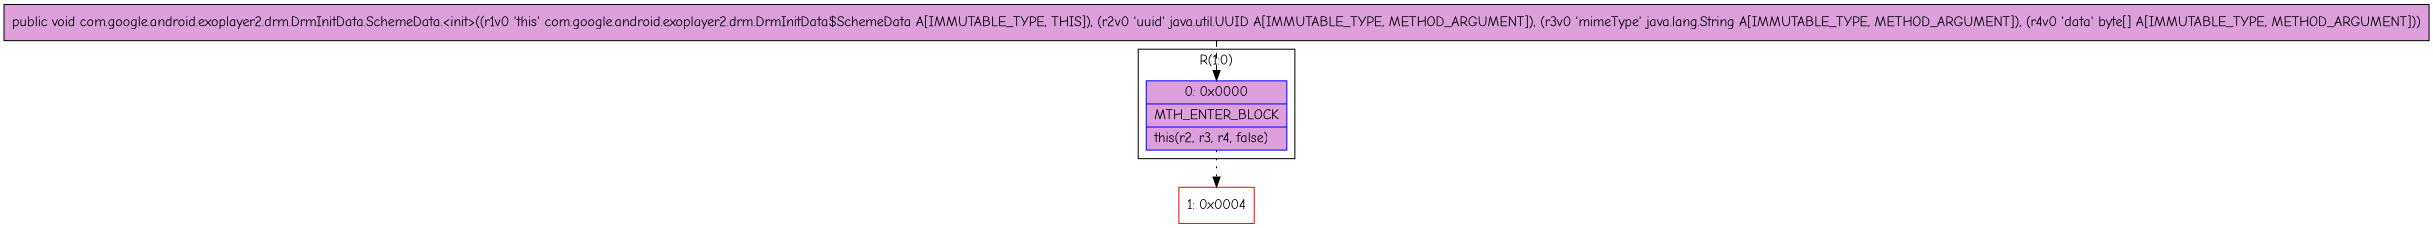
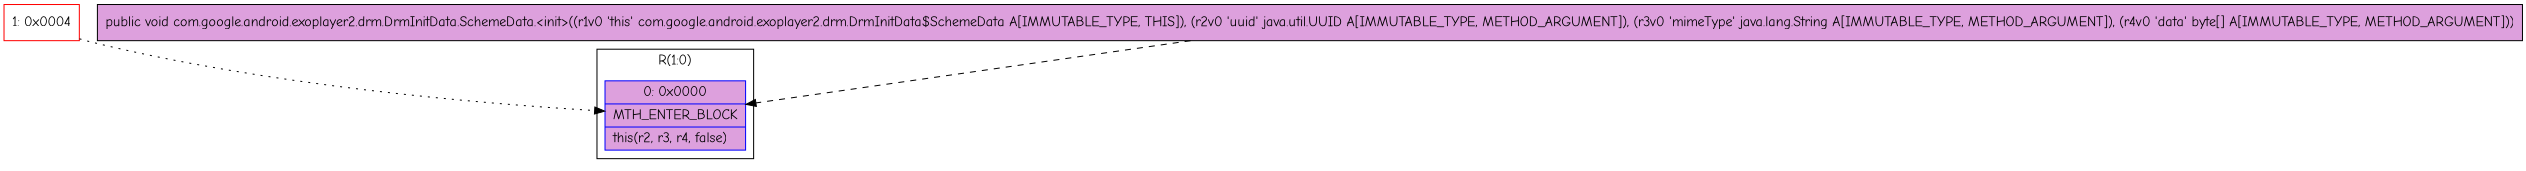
edge "0: 0x0000" -> "1: 0x0004": reversed
